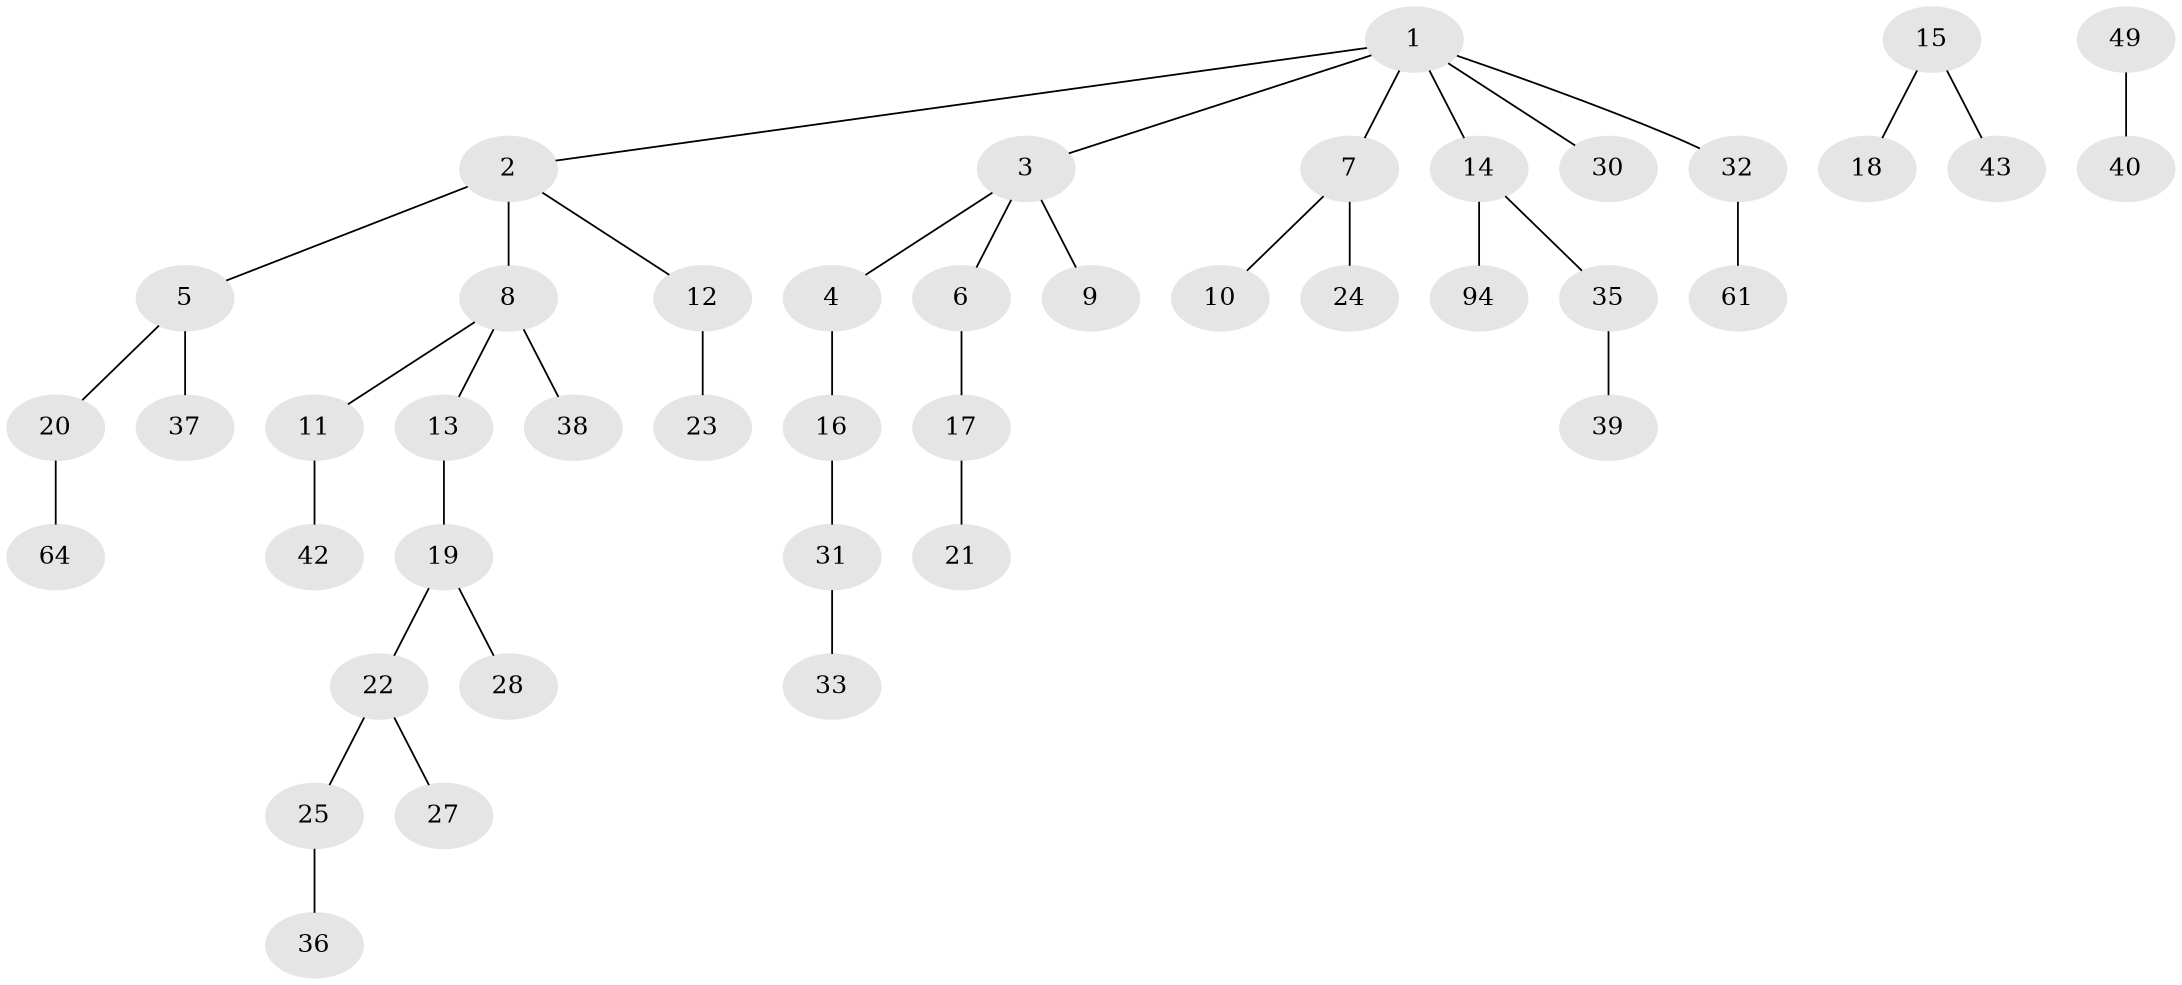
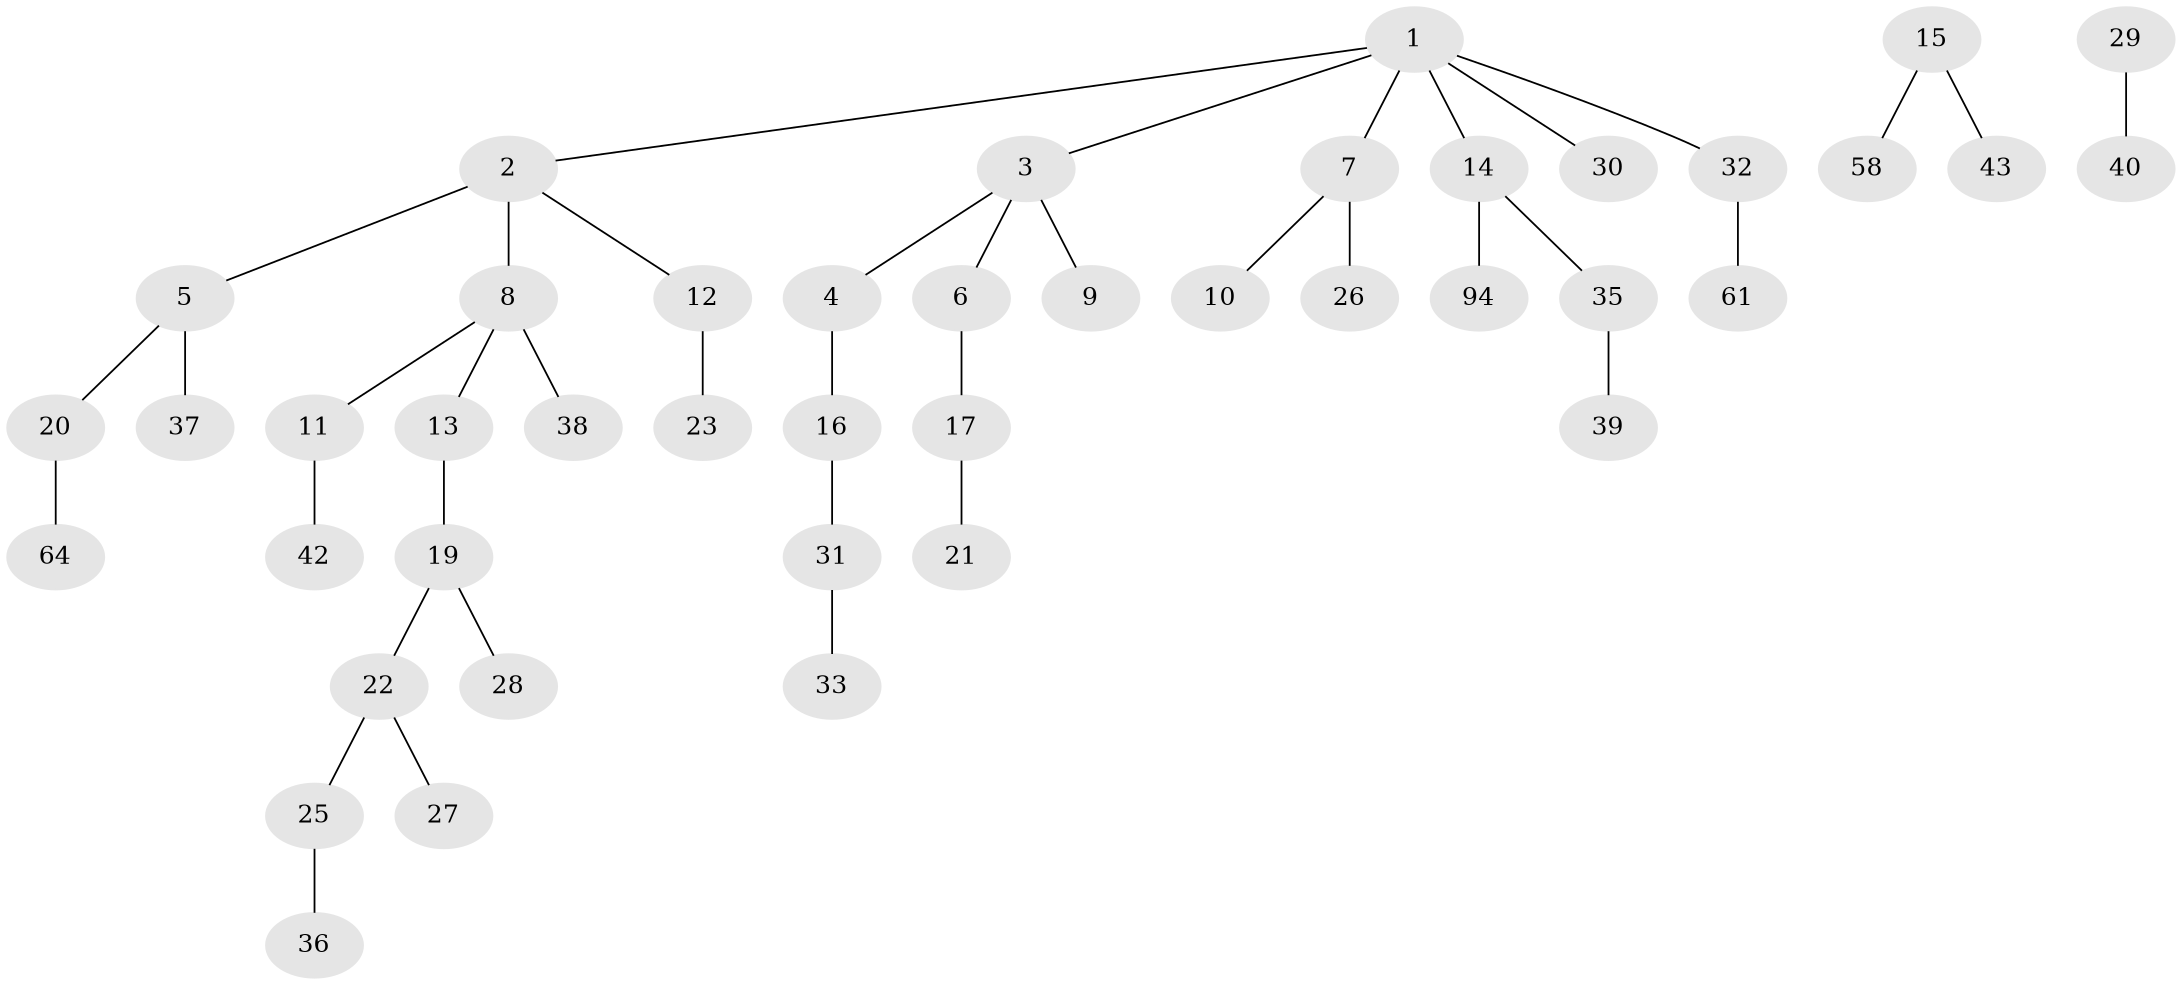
node "49": label "49" -> "29"
node "18": label "18" -> "58"
node "24": label "24" -> "26"
